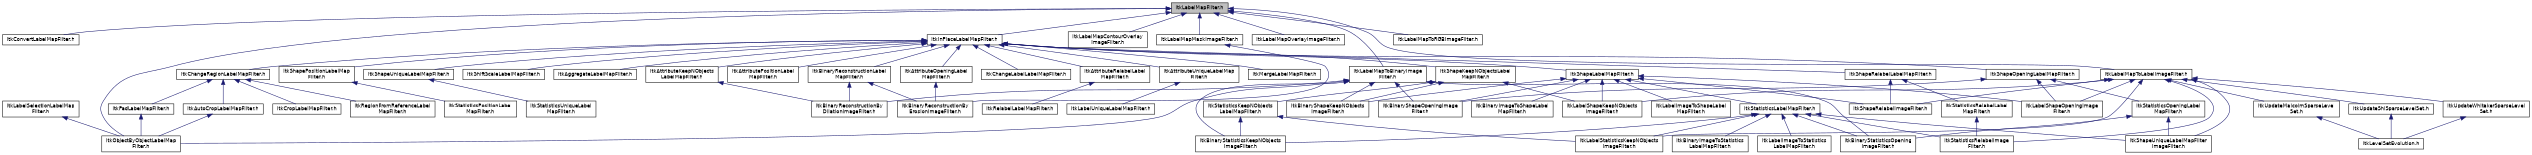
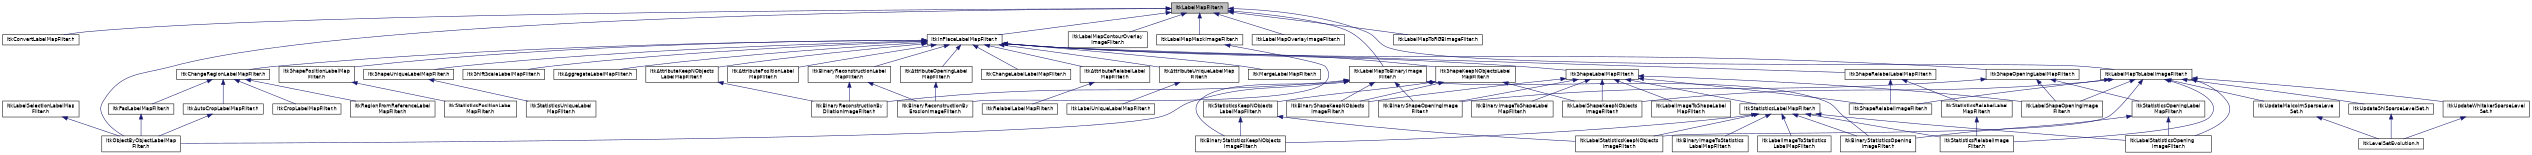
node "itkShapeUniqueLabelMapFilter ImageFilter.h": label "itkShapeUniqueLabelMapFilter ImageFilter.h" -> "itkLabelStatisticsOpening ImageFilter.h"
